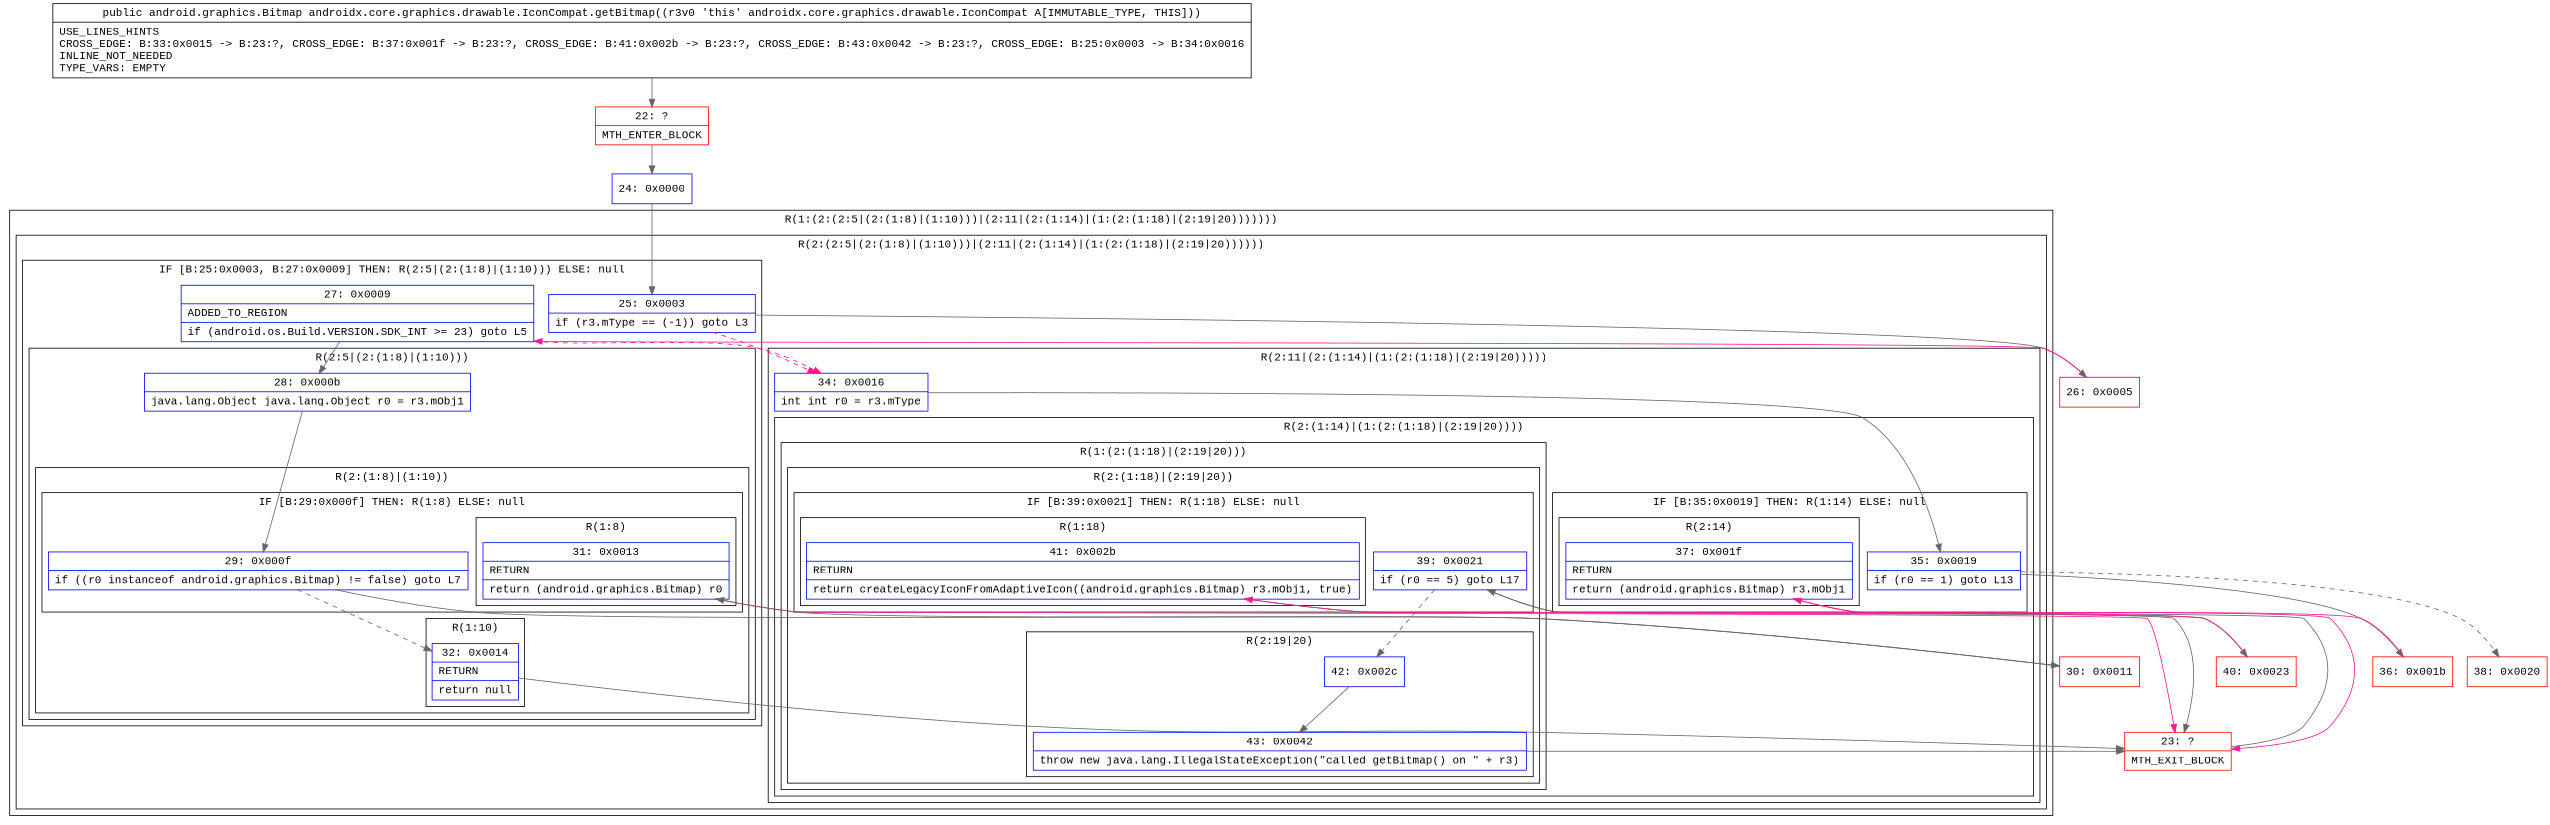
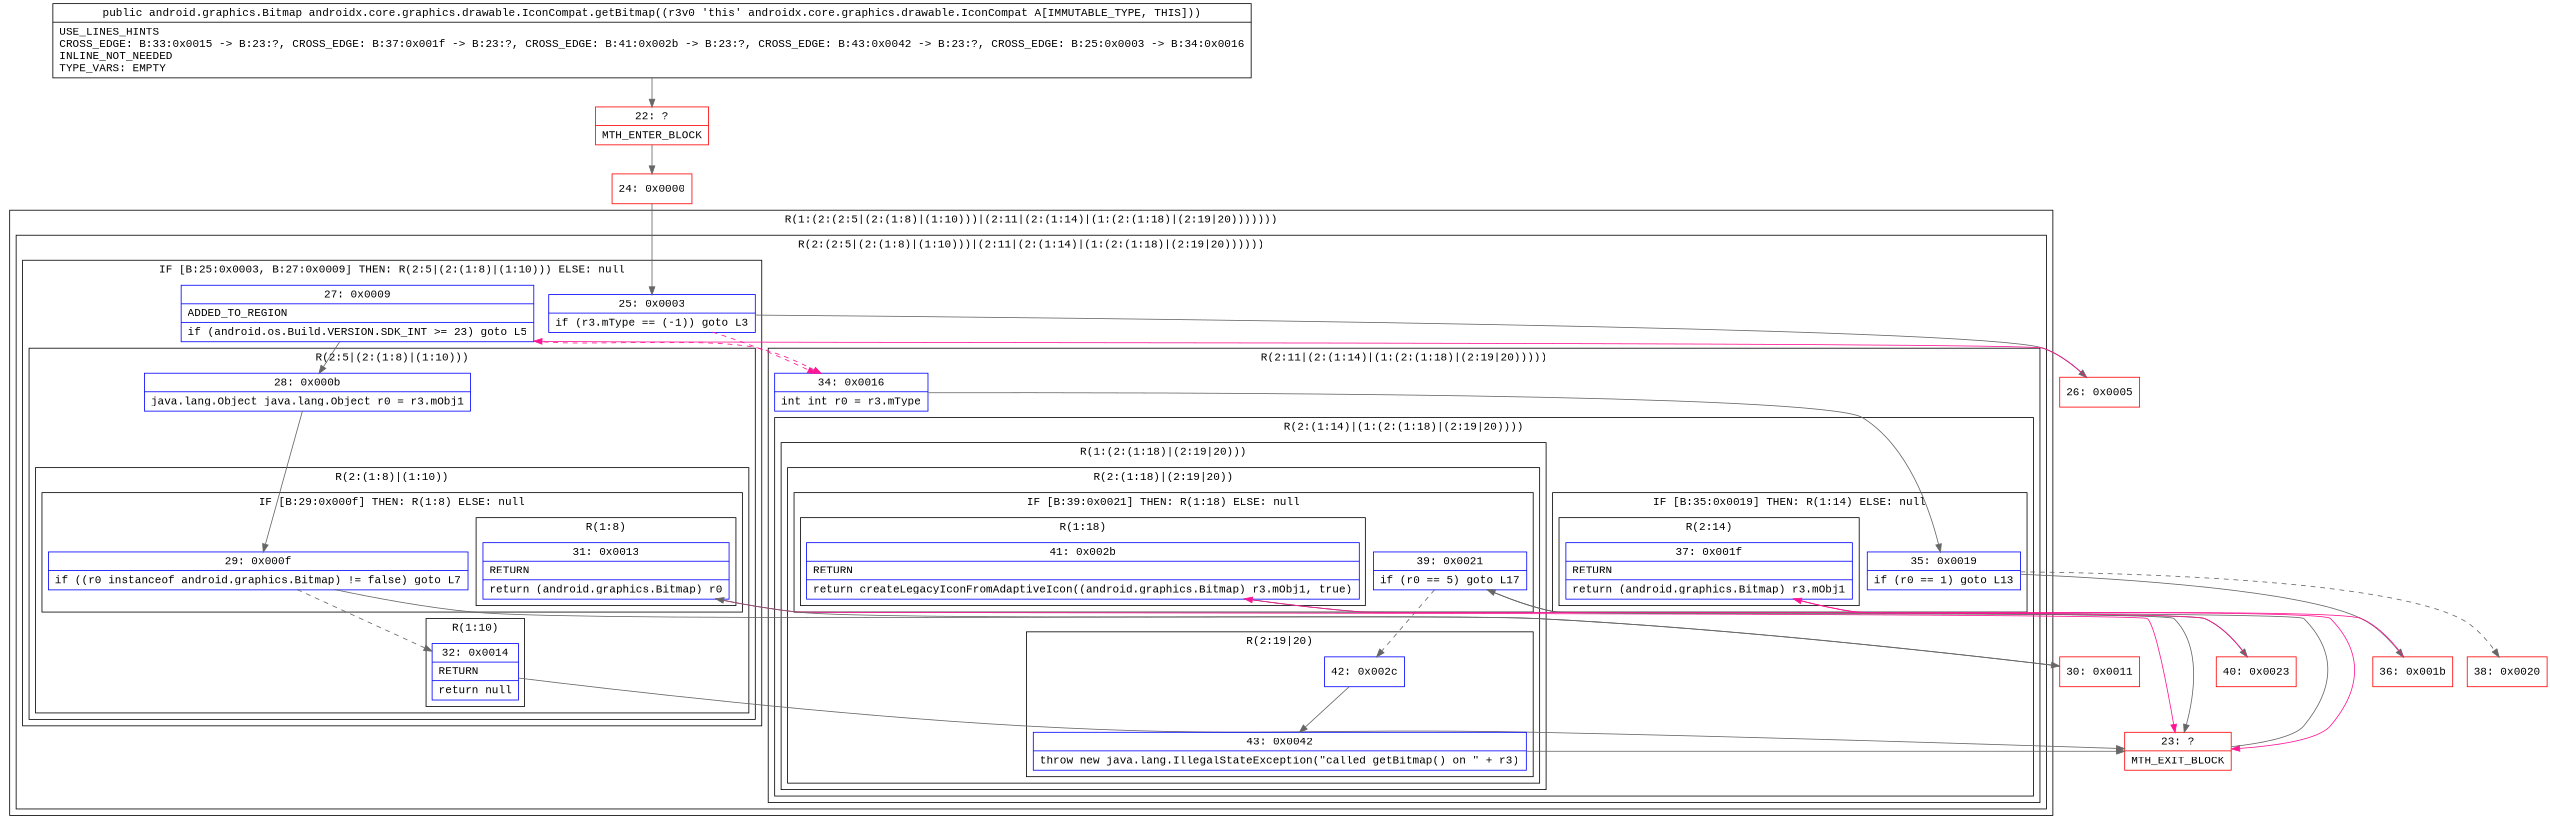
node "24: 0x0000": color blue -> red
